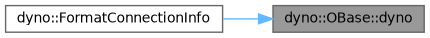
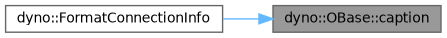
node "dyno::OBase::dyno": label "dyno::OBase::dyno" -> "dyno::OBase::caption"
